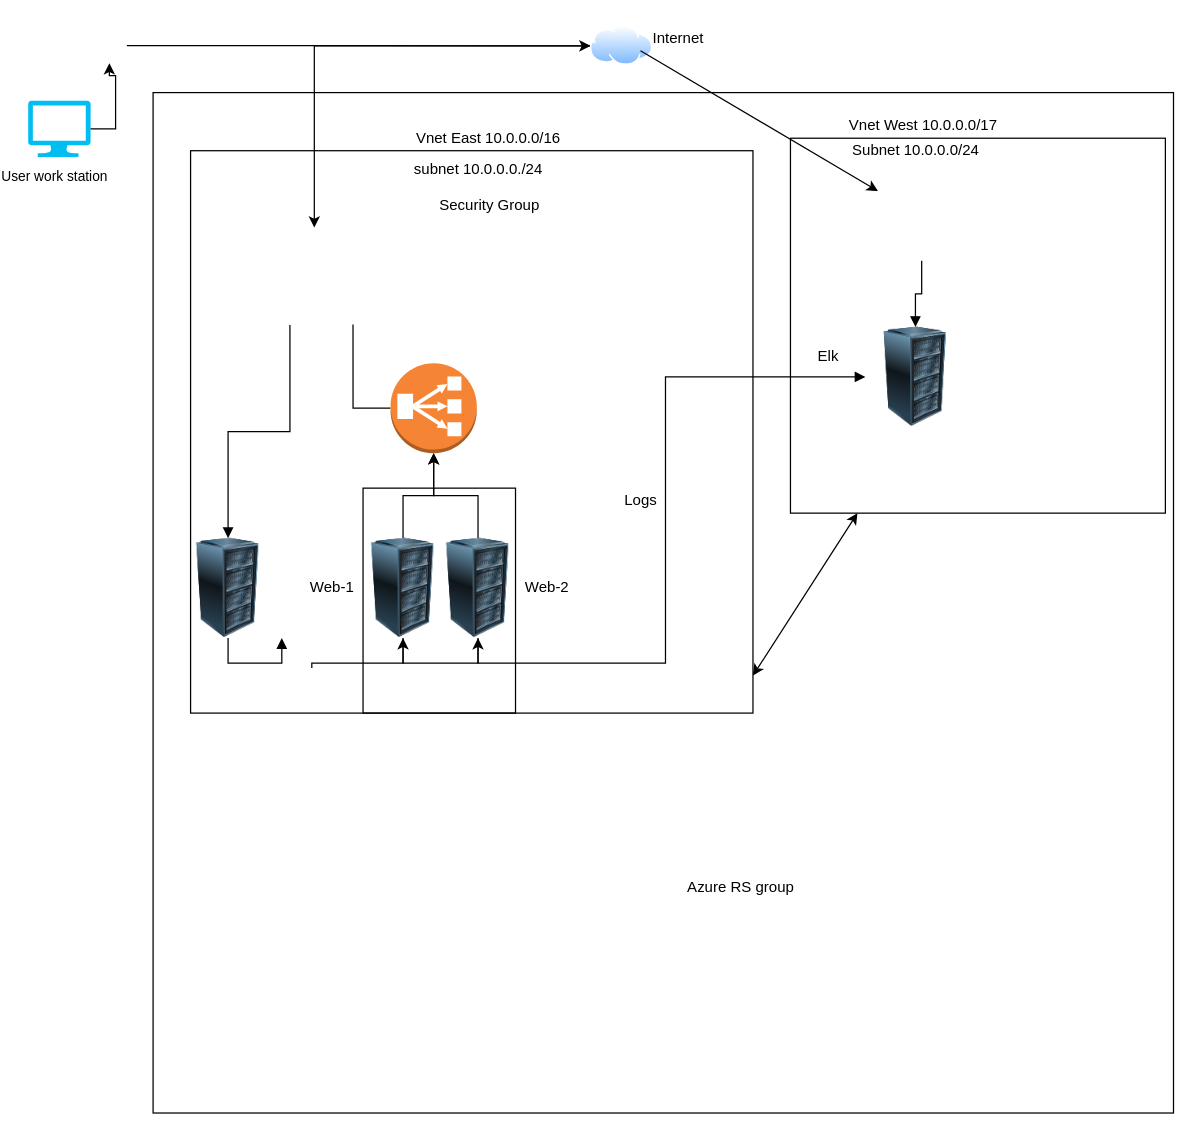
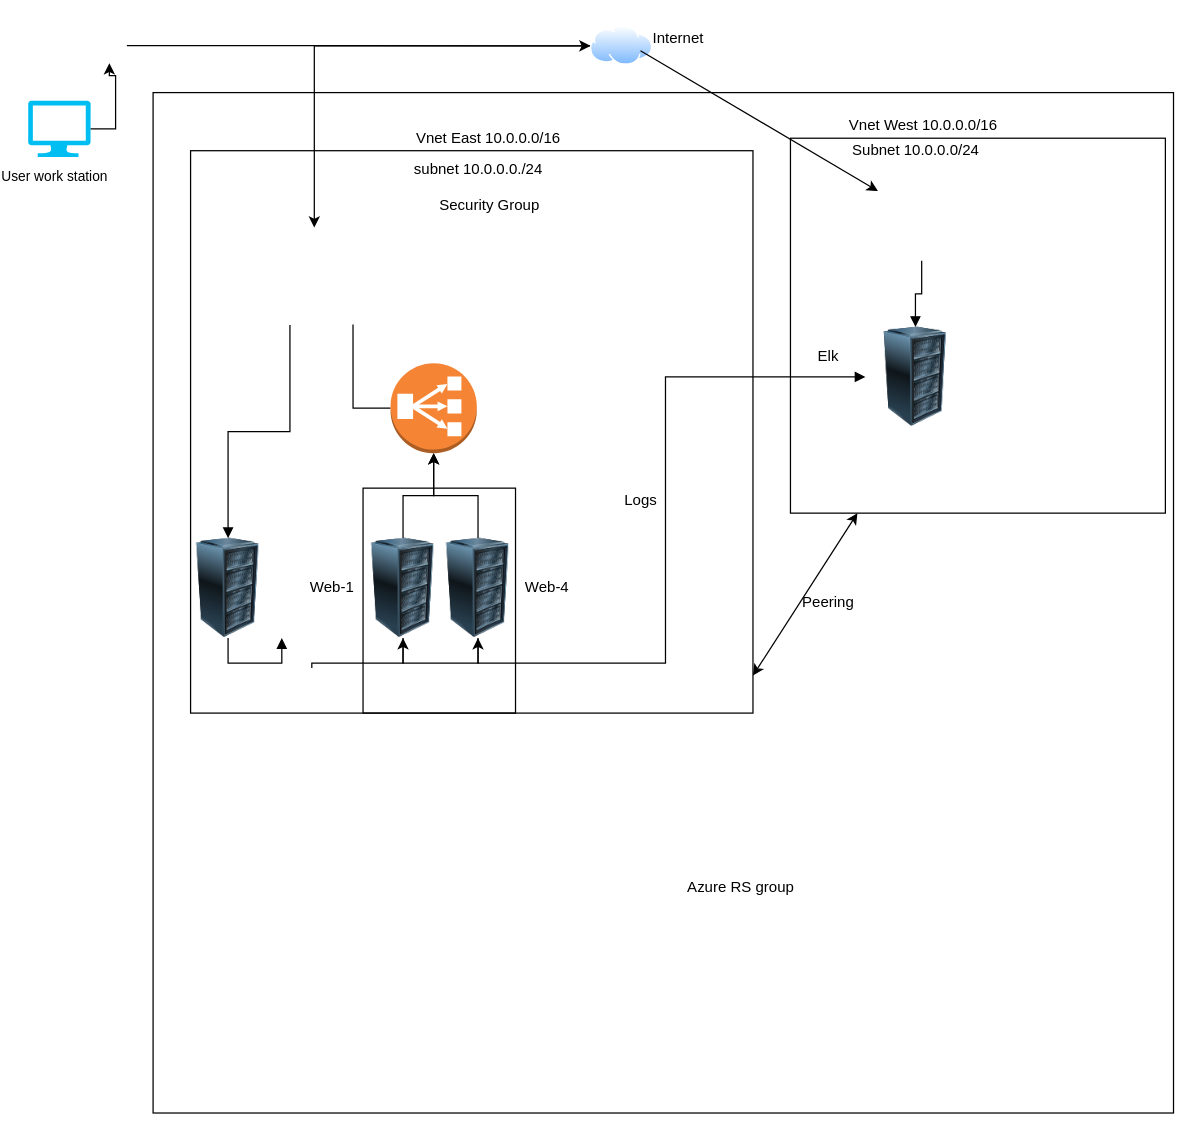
node "Vnet West 10.0.0.0/17": label "Vnet West 10.0.0.0/17" -> "Vnet West 10.0.0.0/16"
node "Web-2": label "Web-2" -> "Web-4"
node "Peering": added
